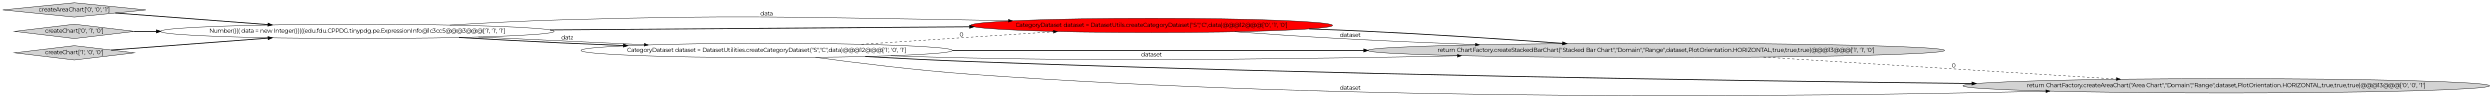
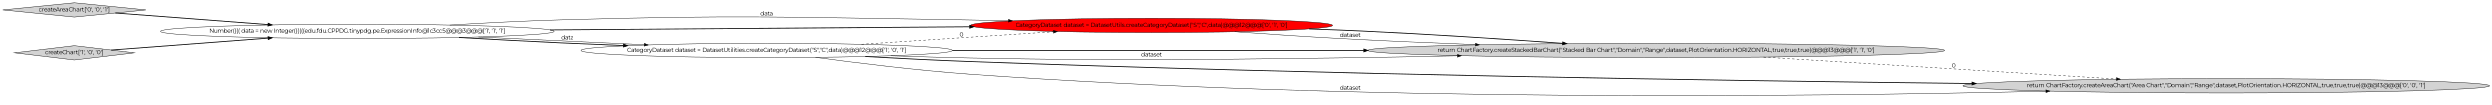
node "createChart['0', '1', '0']": removed
